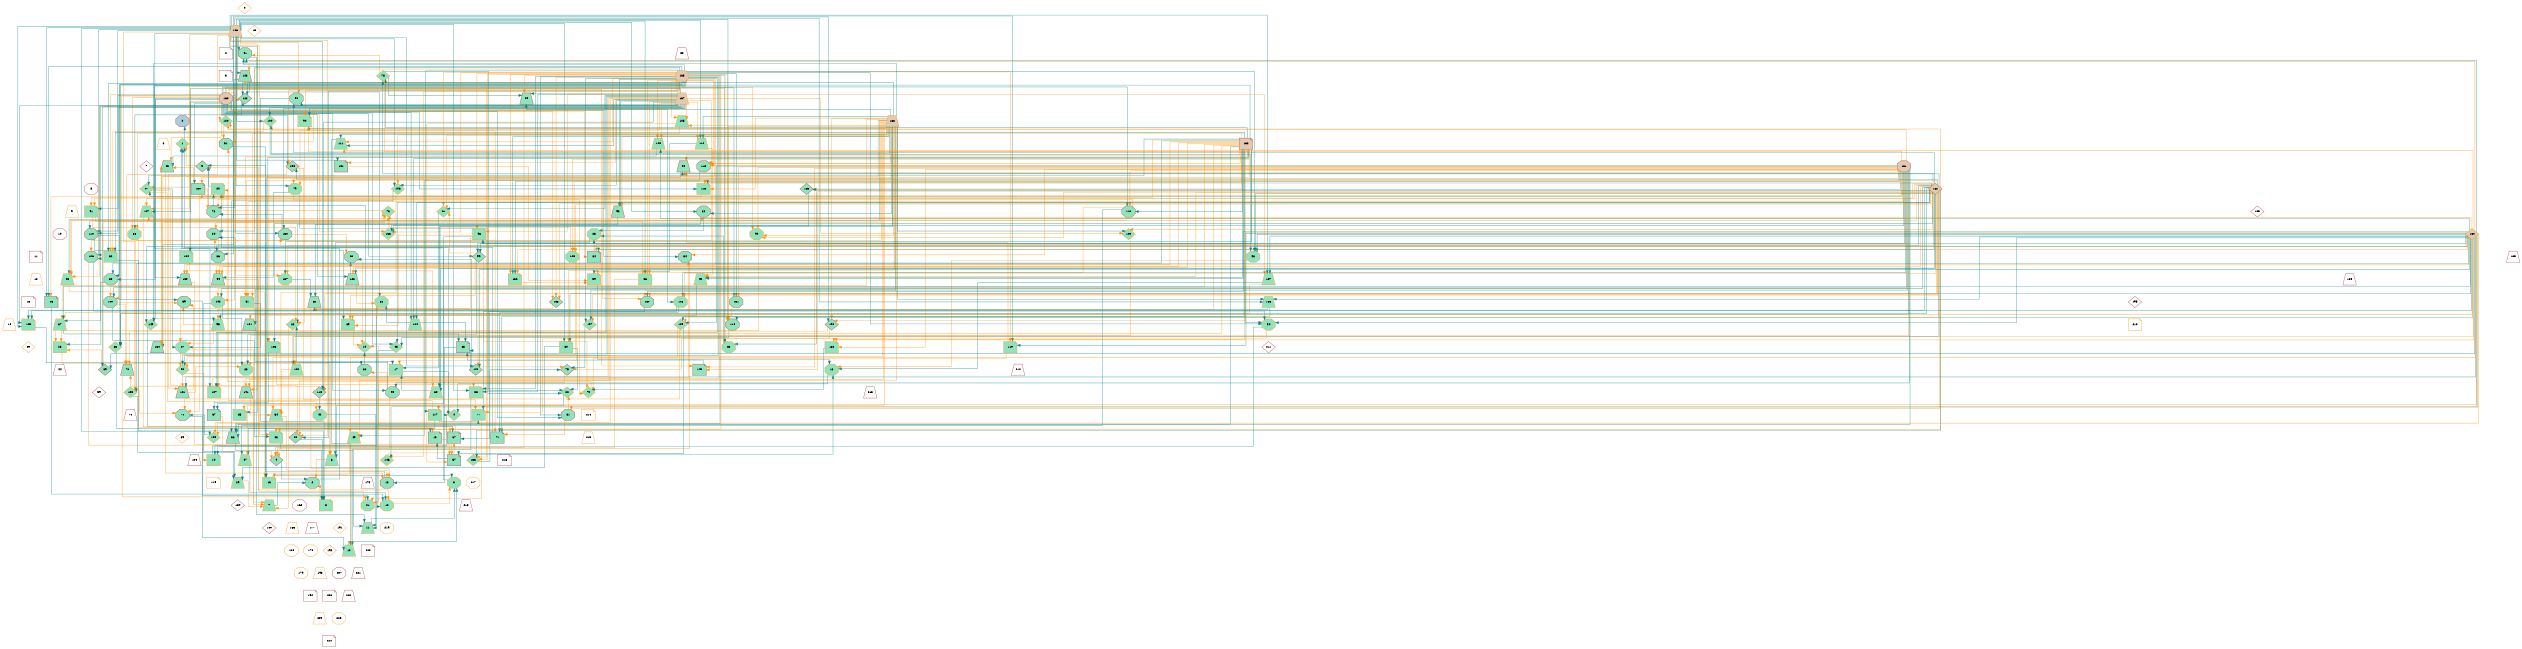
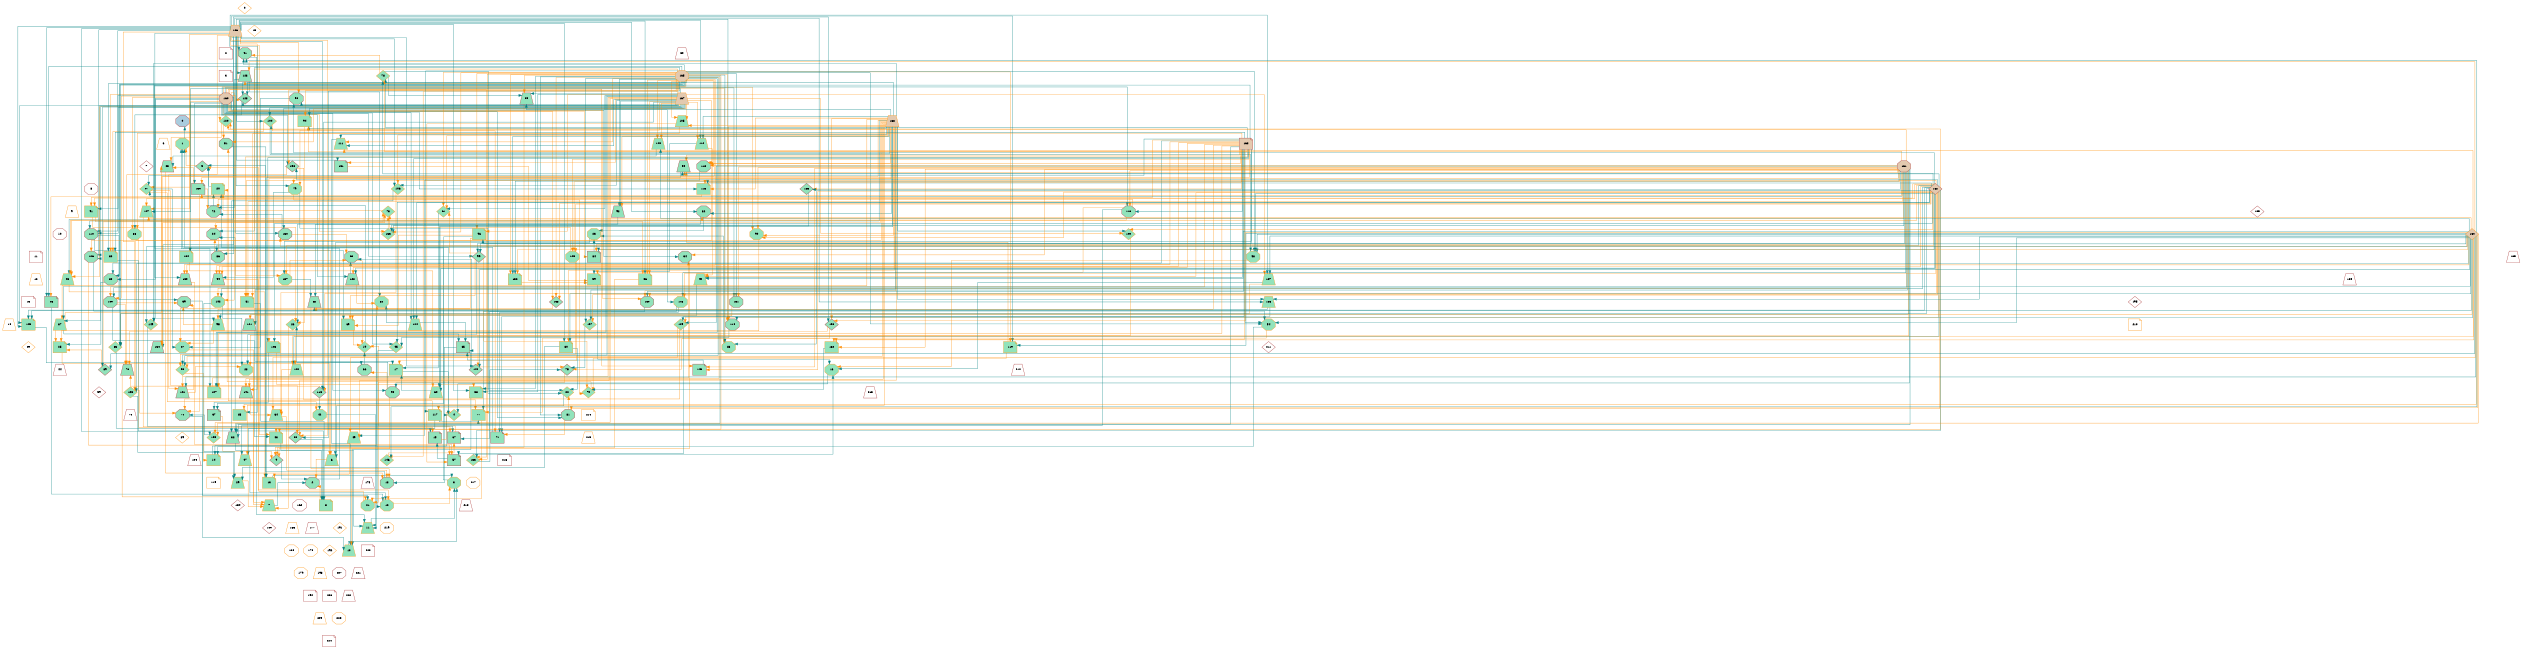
node "1": shape diamond -> octagon
edge "137" -> "68": added
